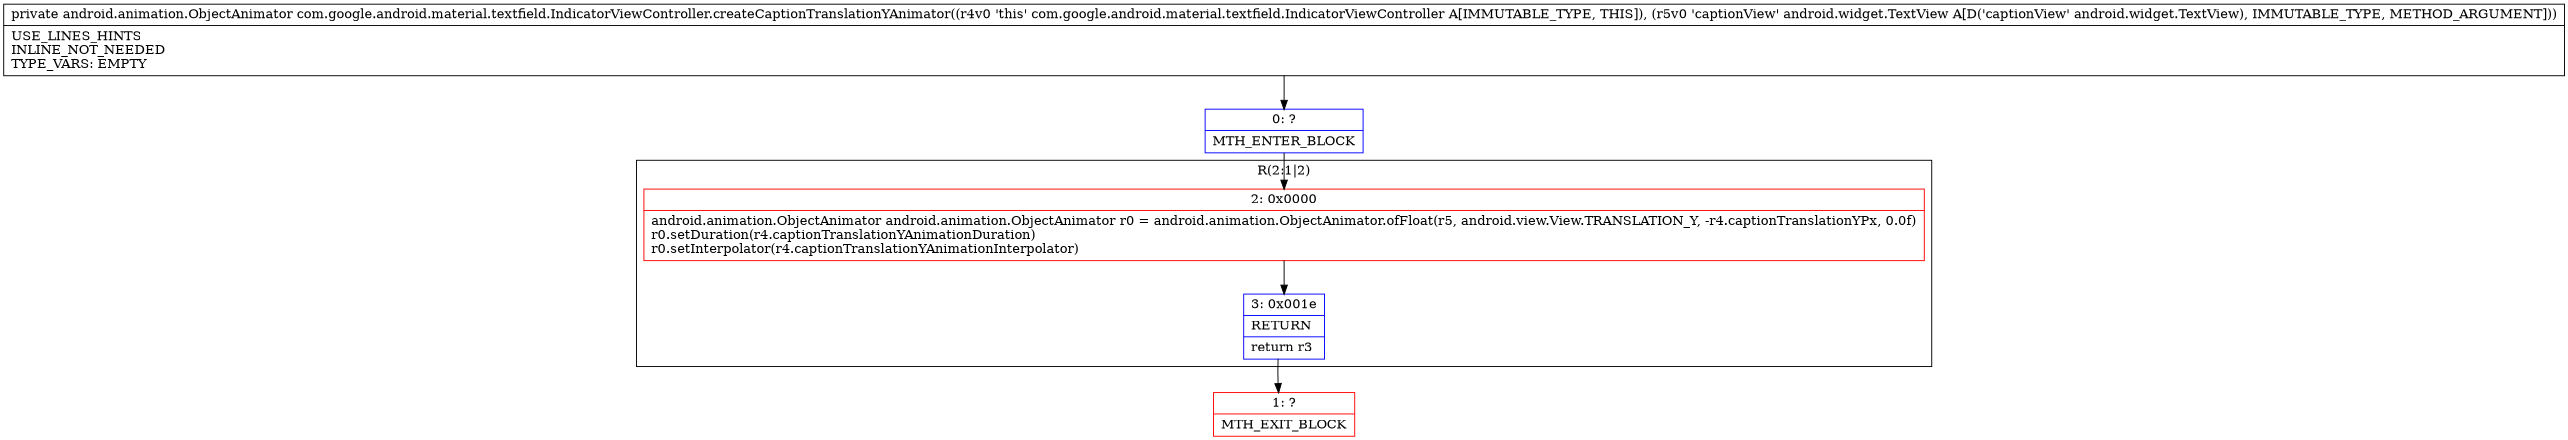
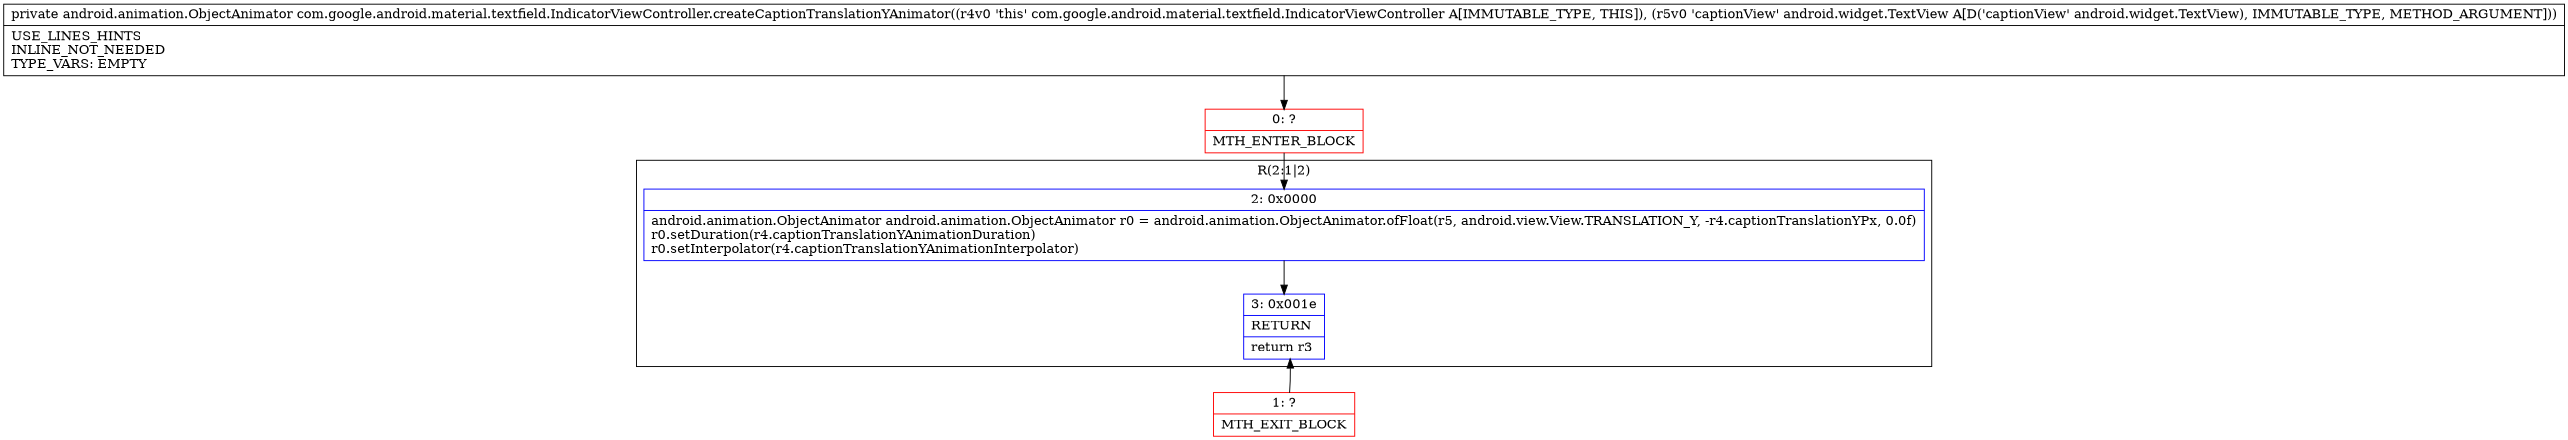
node "0: ?": color blue -> red
node "2: 0x0000": color red -> blue
edge "3: 0x001e" -> "1: ?": reversed
